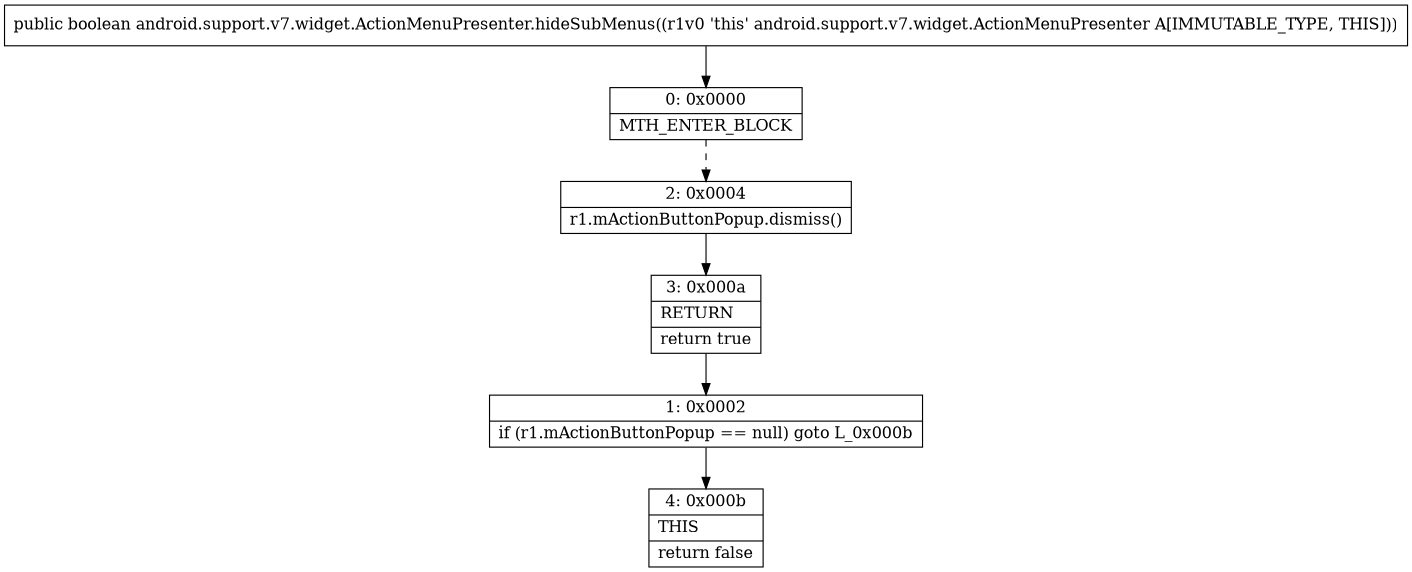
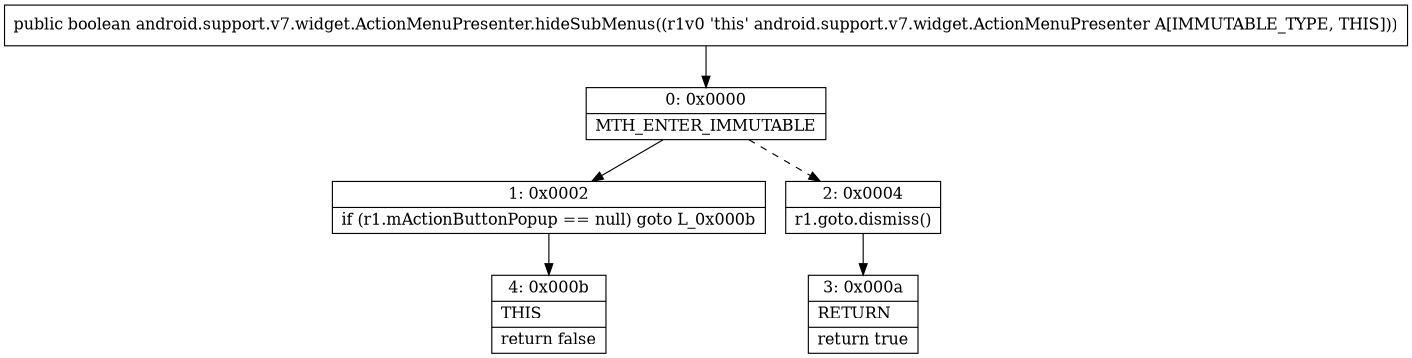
node "0: 0x0000": text "MTH_ENTER_BLOCK" -> "MTH_ENTER_IMMUTABLE"
node "2: 0x0004": text "r1.mActionButtonPopup.dismiss()" -> "r1.goto.dismiss()"
edge "3: 0x000a" -> "1: 0x0002": now "0: 0x0000" -> "1: 0x0002"
